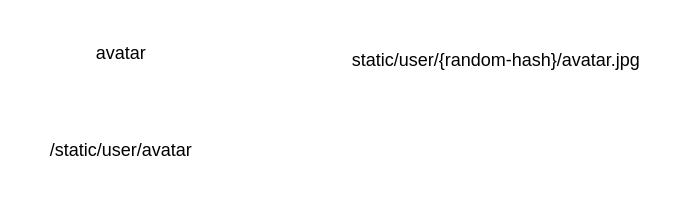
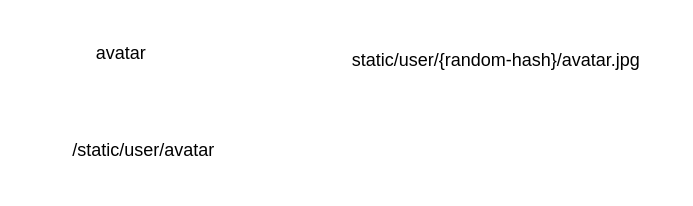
node "/static/user/avatar": moved (121, 151) -> (143, 151)
